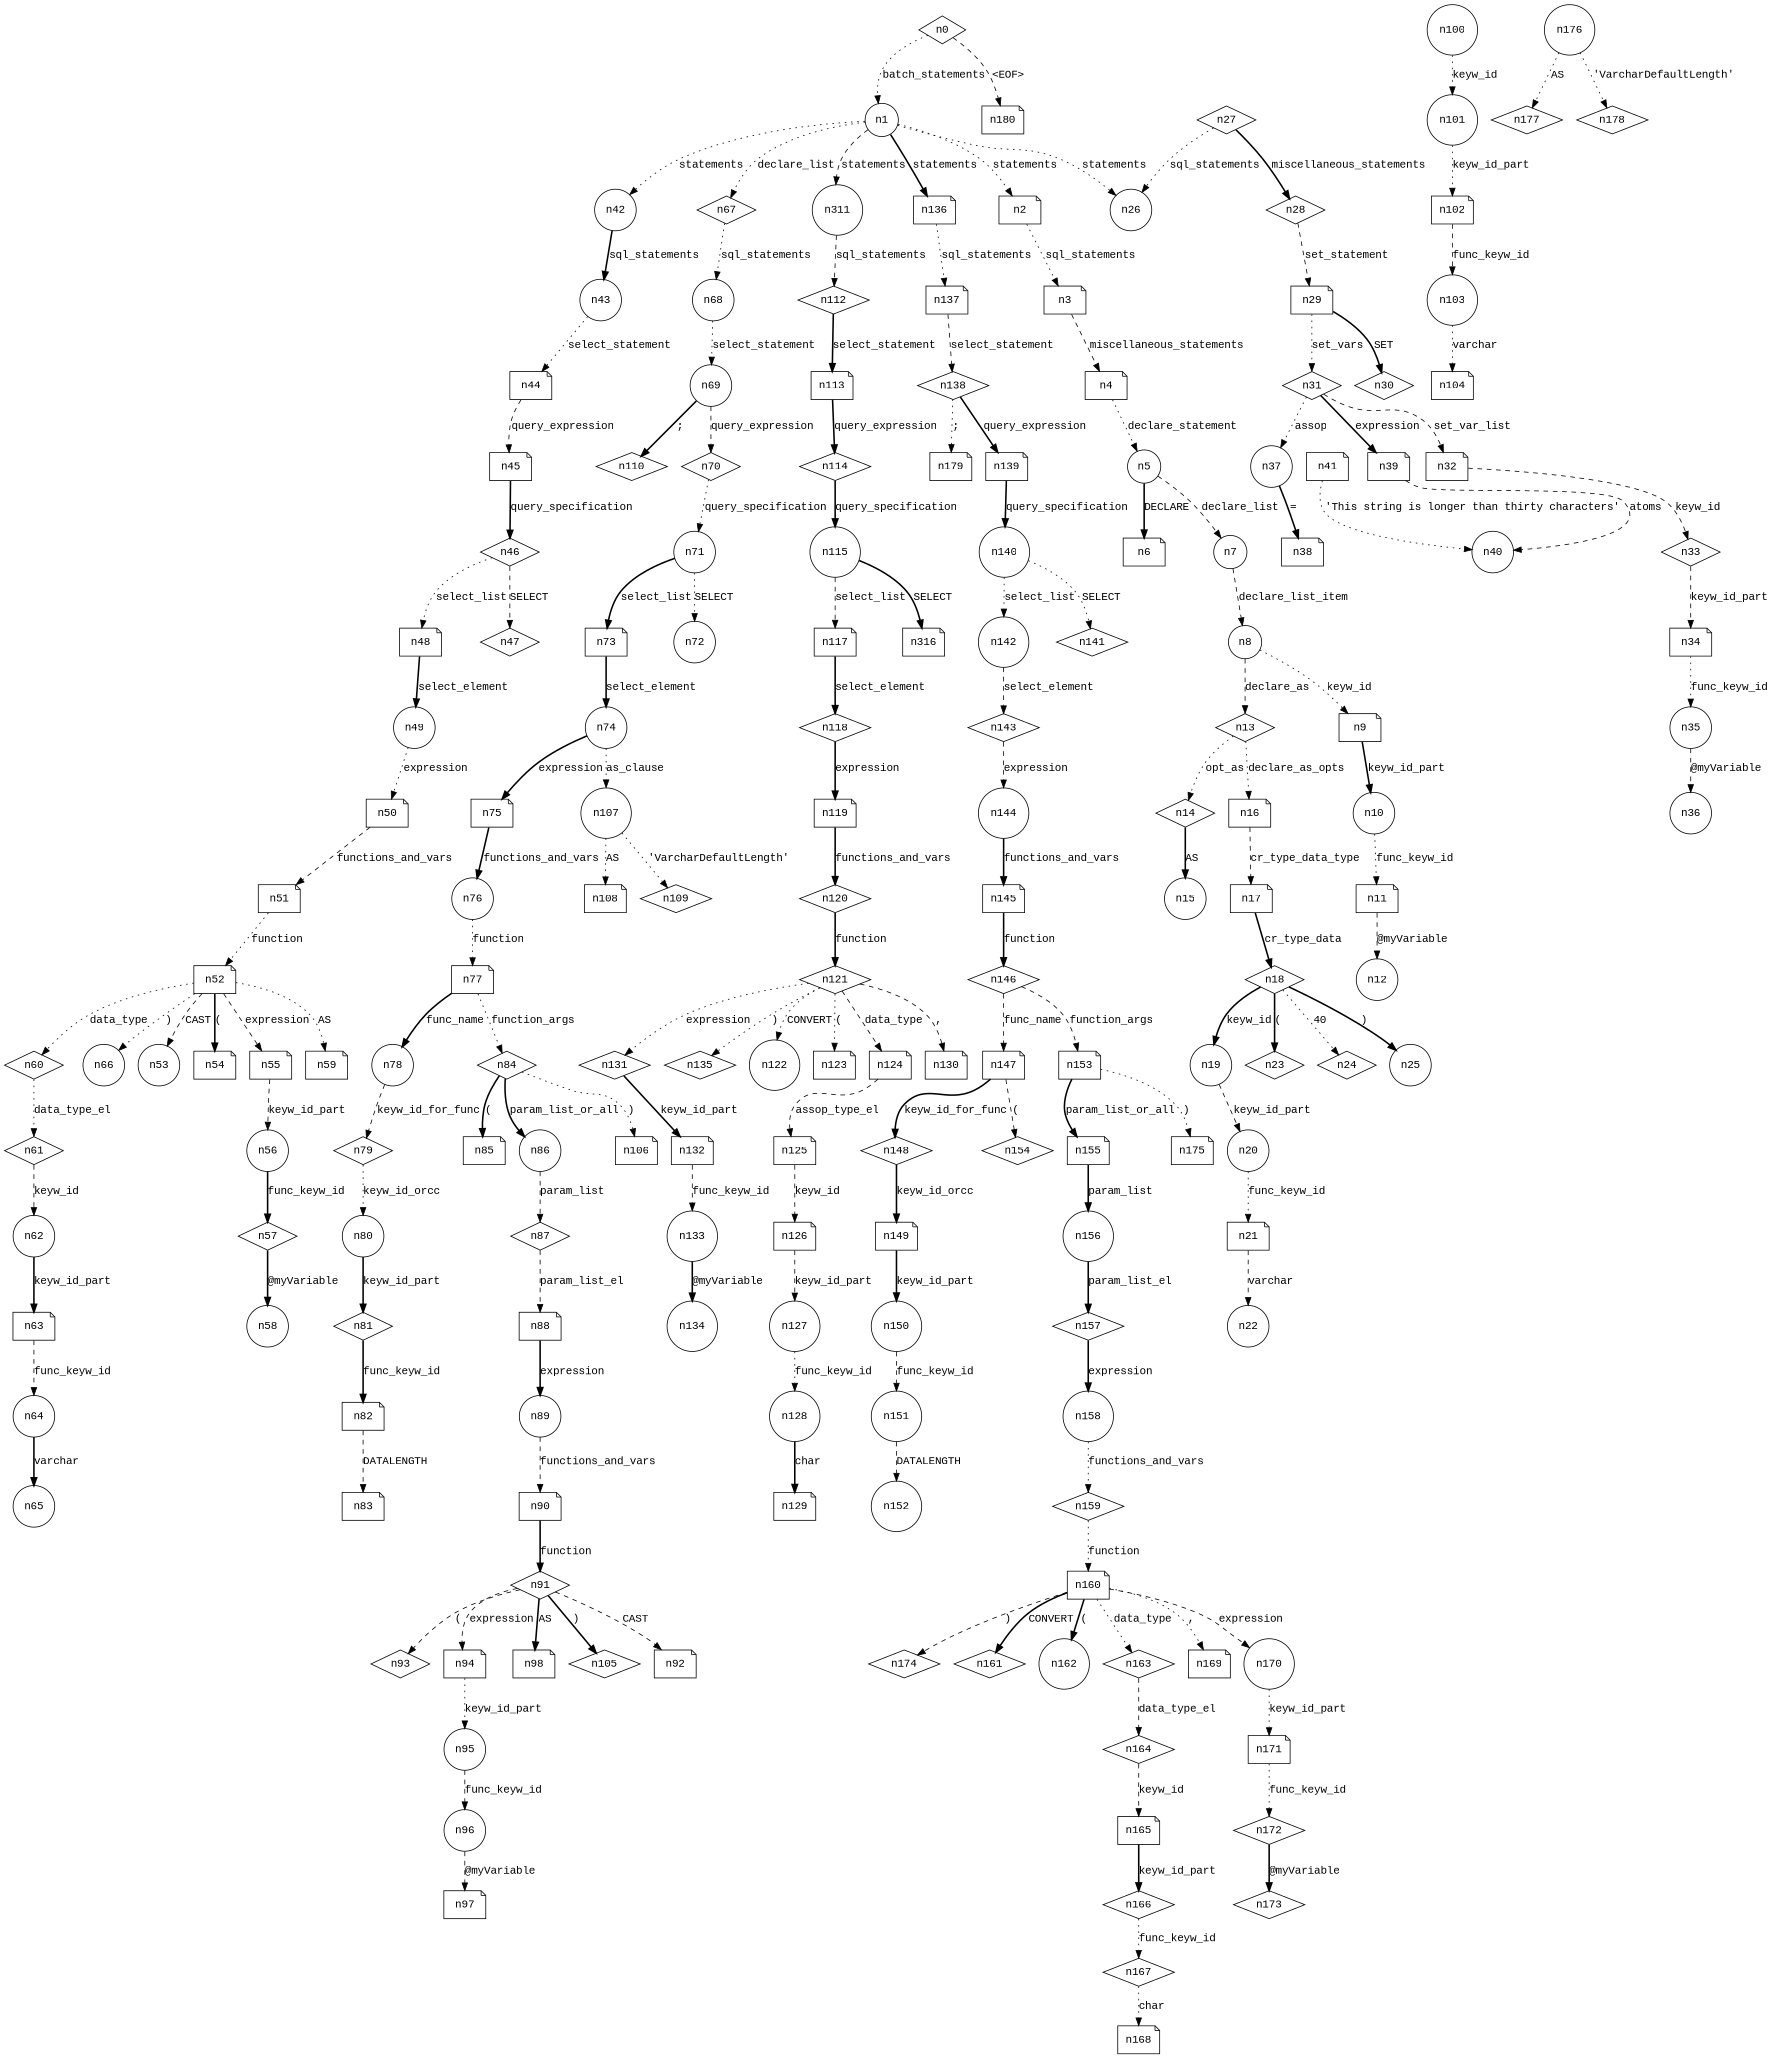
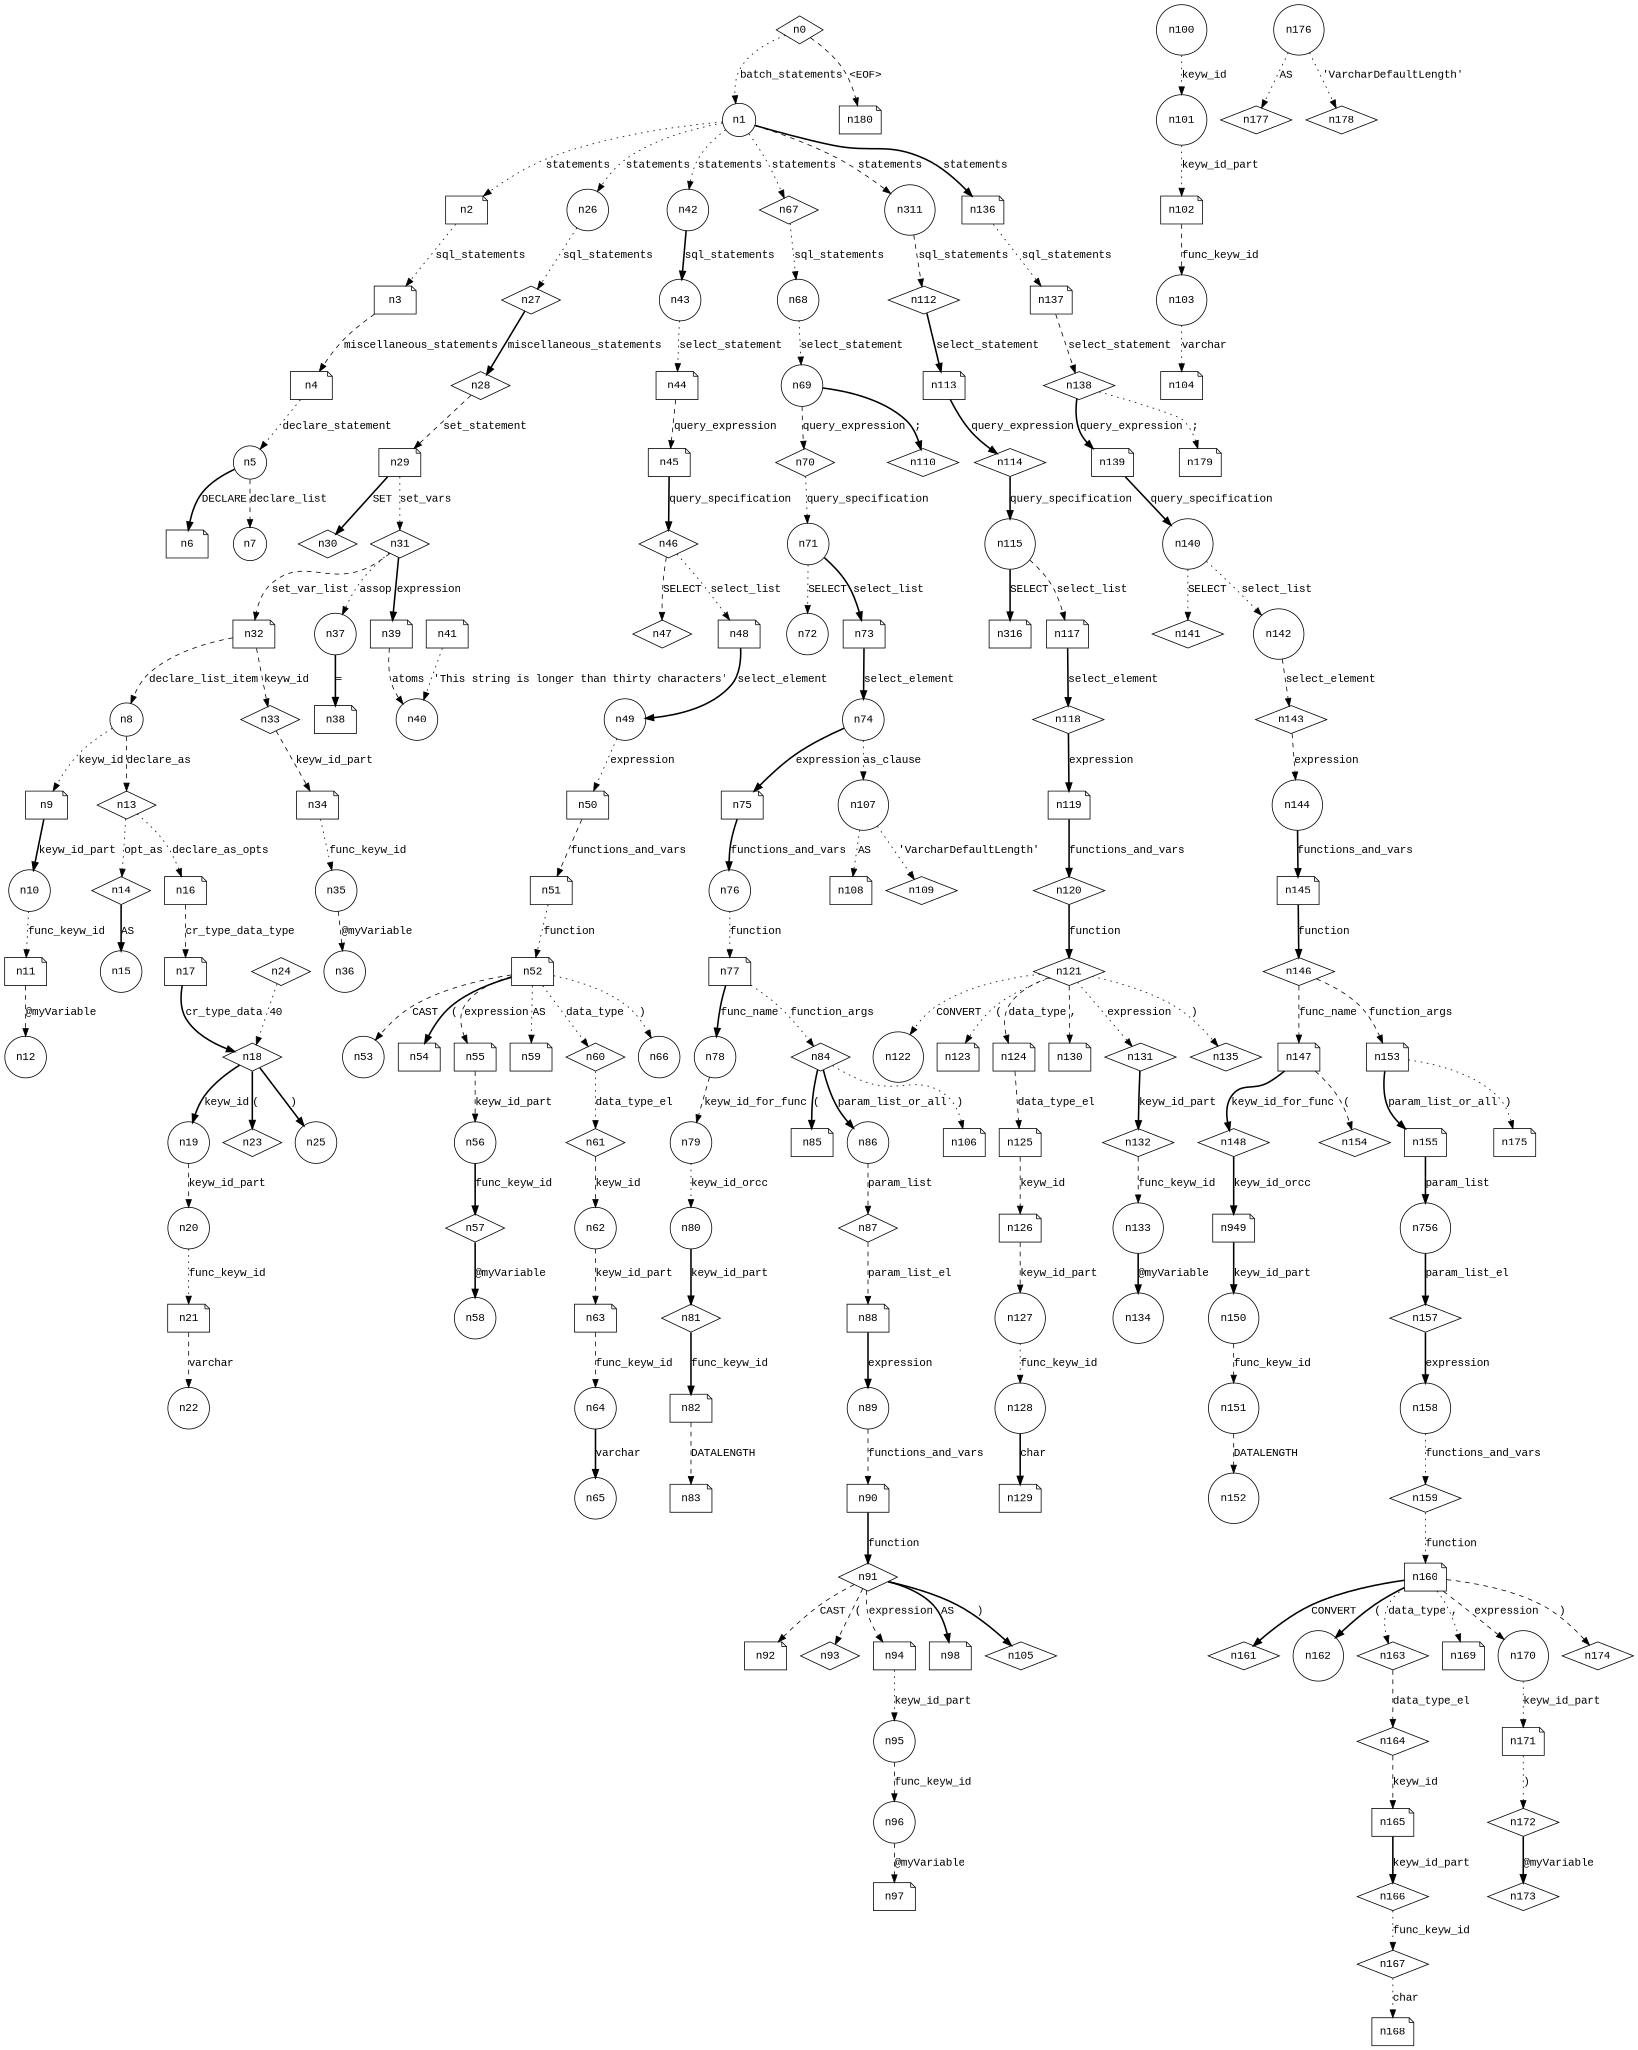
edge "n27" -> "n26": reversed
edge "n1" -> "n67": label "declare_list" -> "statements"
edge "n7" -> "n8": now "n32" -> "n8"
edge "n18" -> "n24": reversed
edge "n124" -> "n125": label "assop_type_el" -> "data_type_el"
node "n79": shape diamond -> circle
node "n132": shape note -> diamond
node "n149": label "n149" -> "n949"
node "n156": label "n156" -> "n756"
edge "n62" -> "n63": style bold -> dashed
edge "n171" -> "n172": label "func_keyw_id" -> ")"
